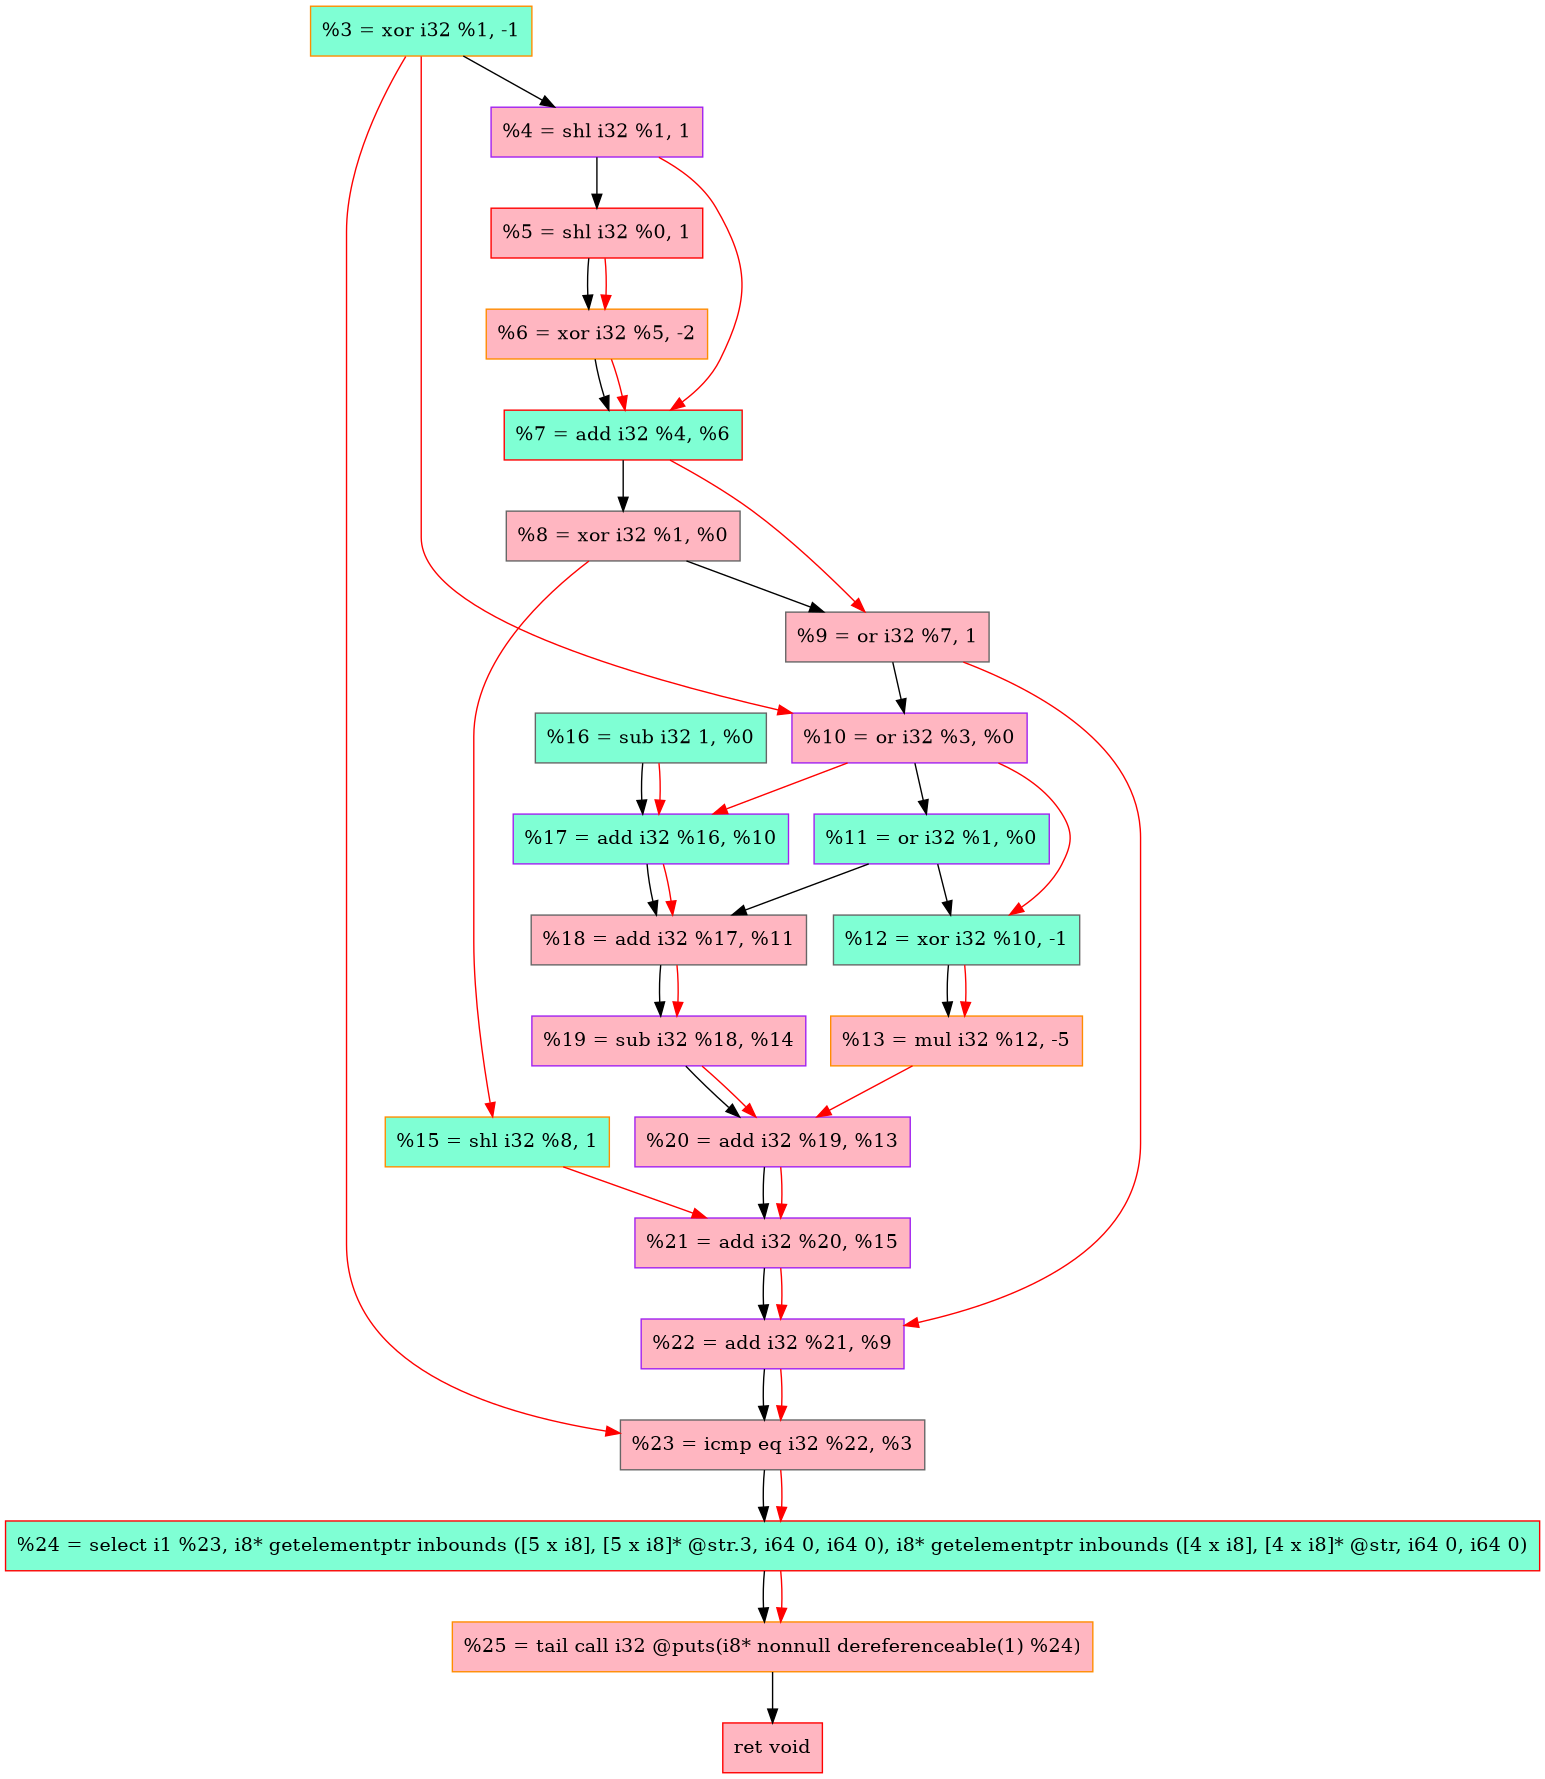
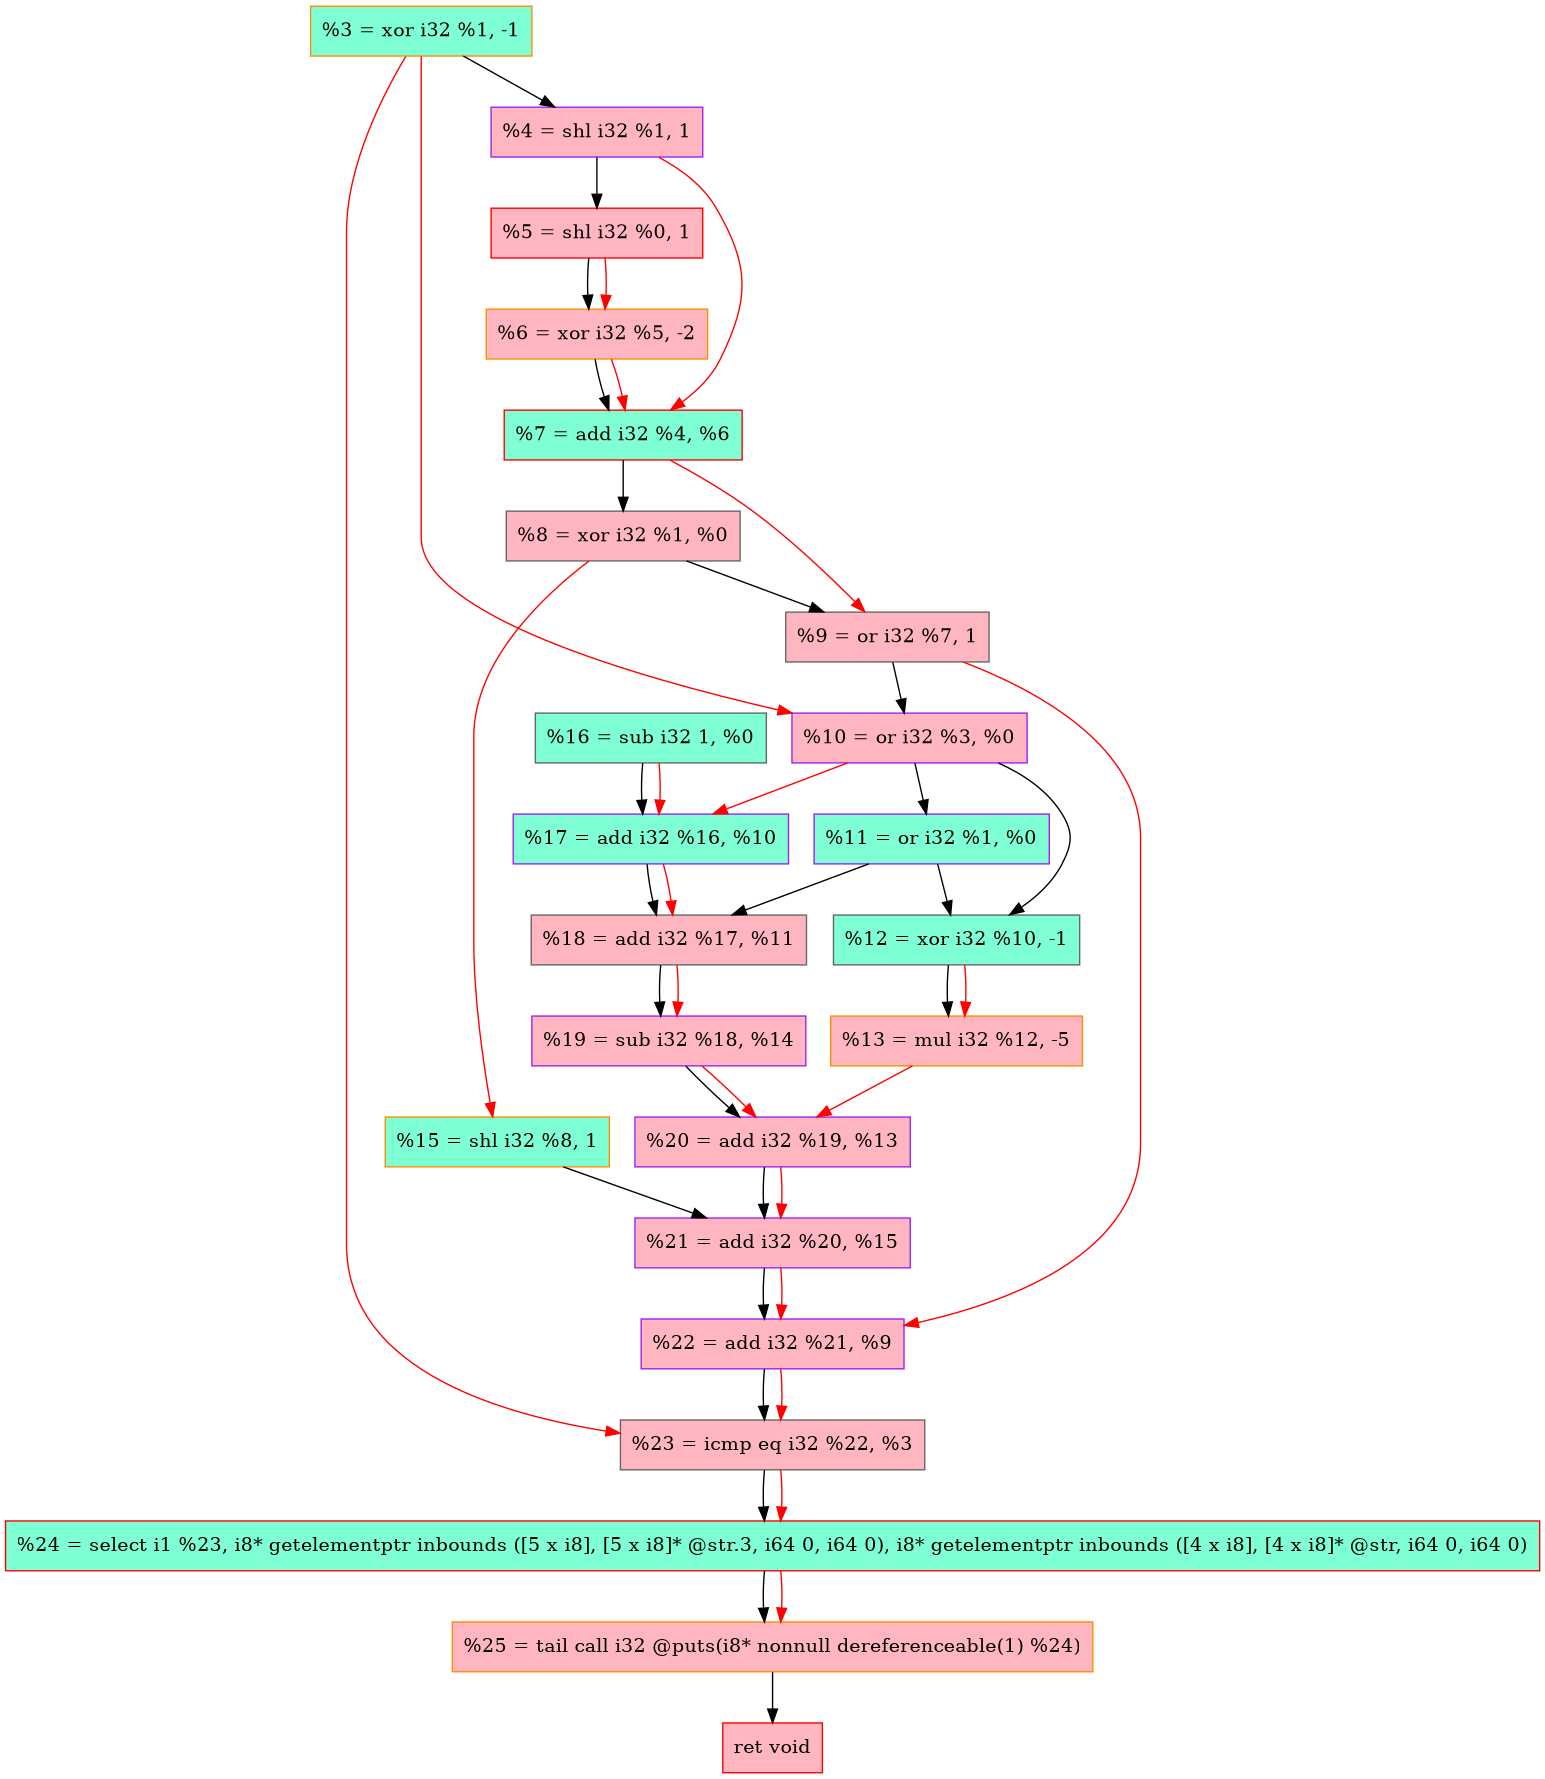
edge "%10 = or i32 %3, %0" -> "%12 = xor i32 %10, -1": color red -> black
edge "%15 = shl i32 %8, 1" -> "%21 = add i32 %20, %15": color red -> black
